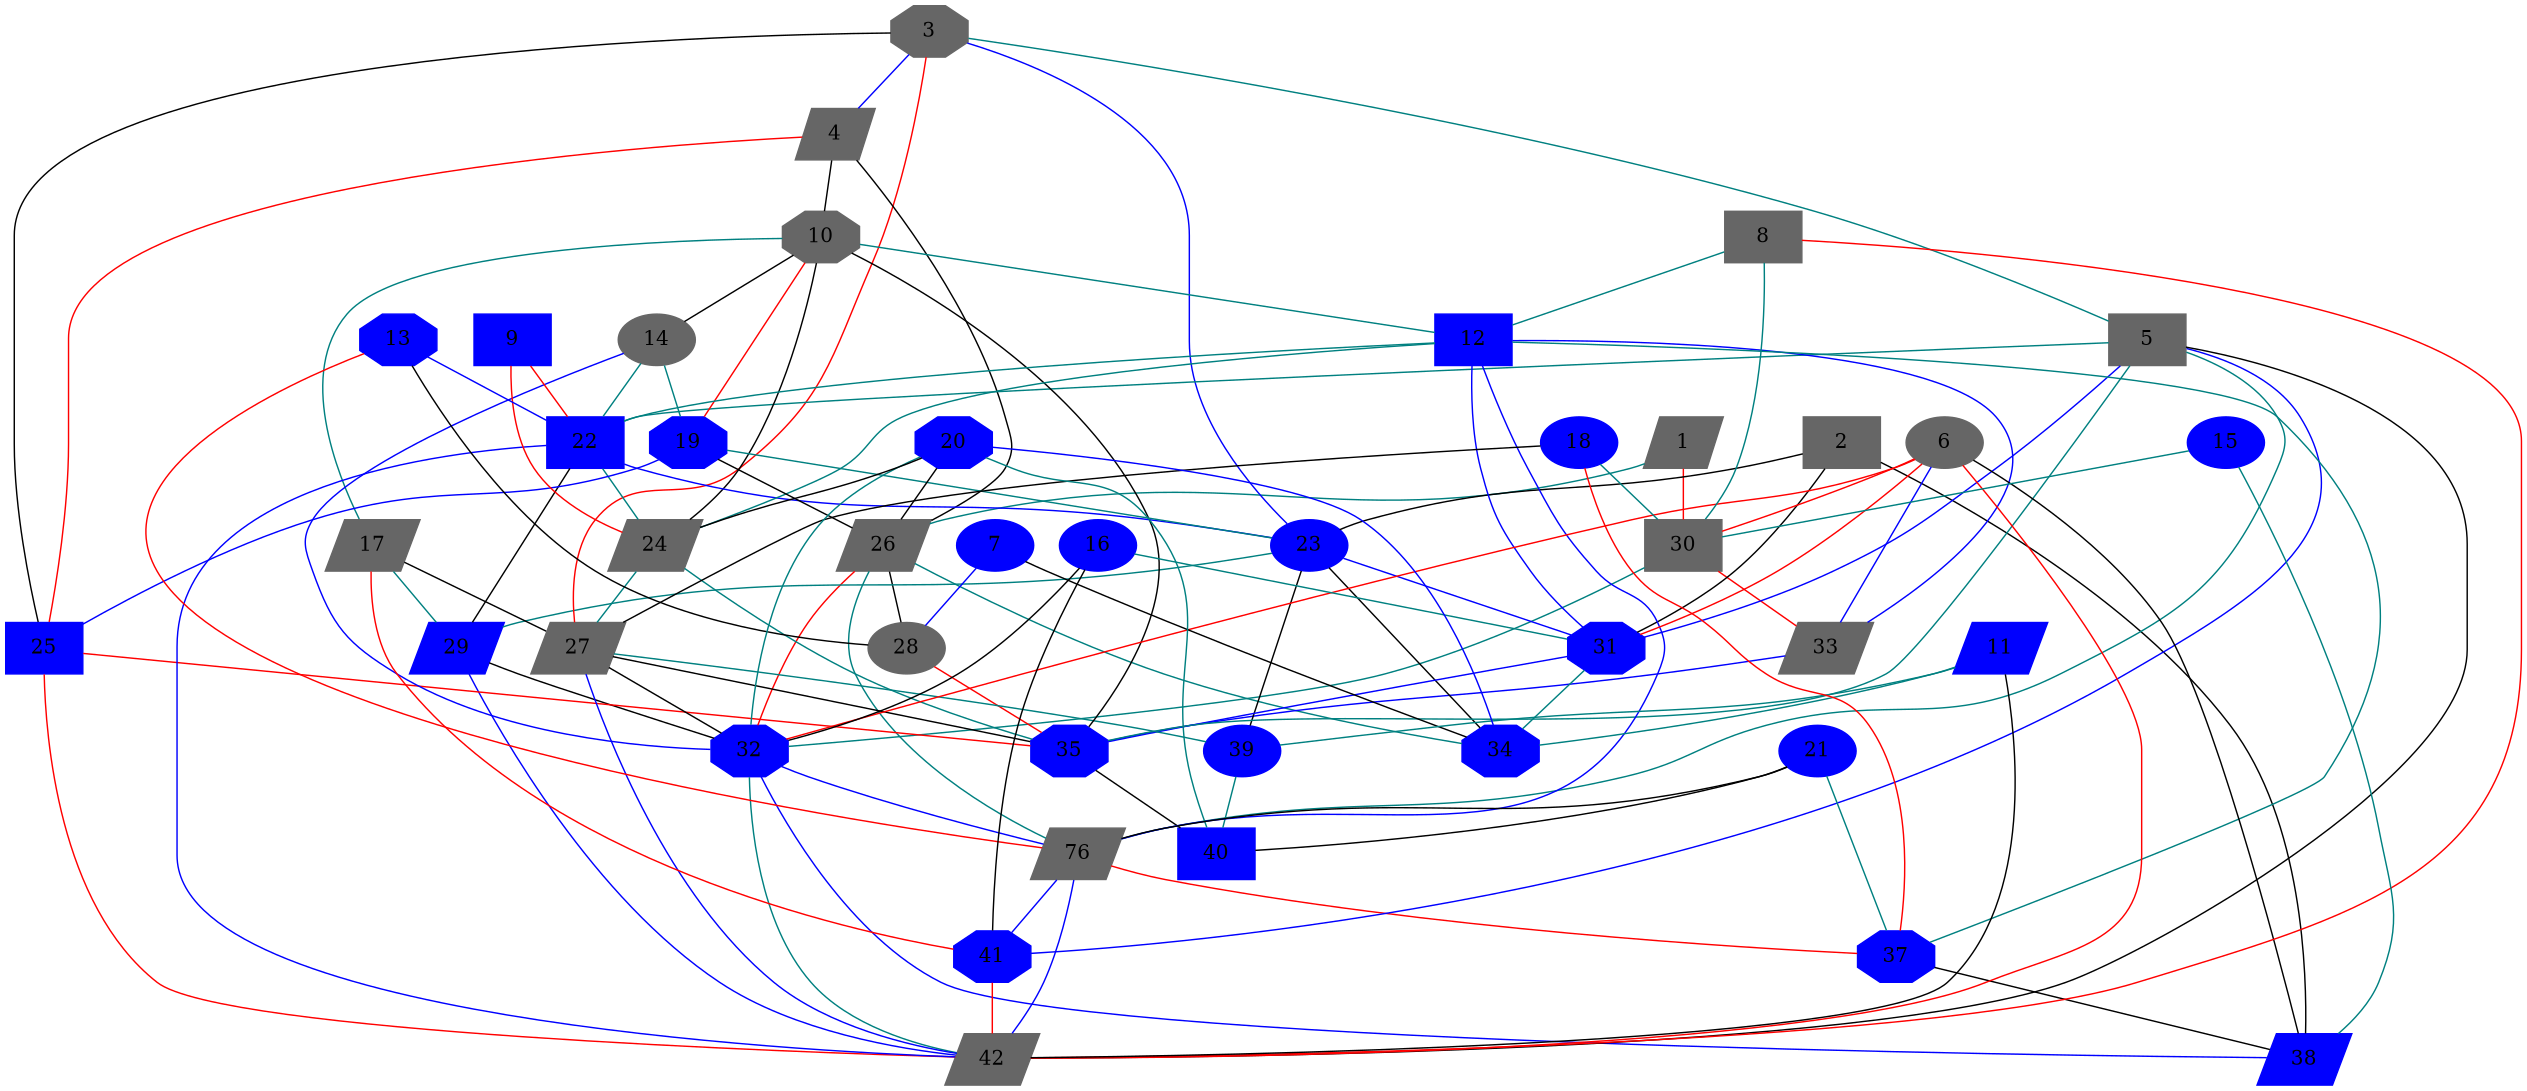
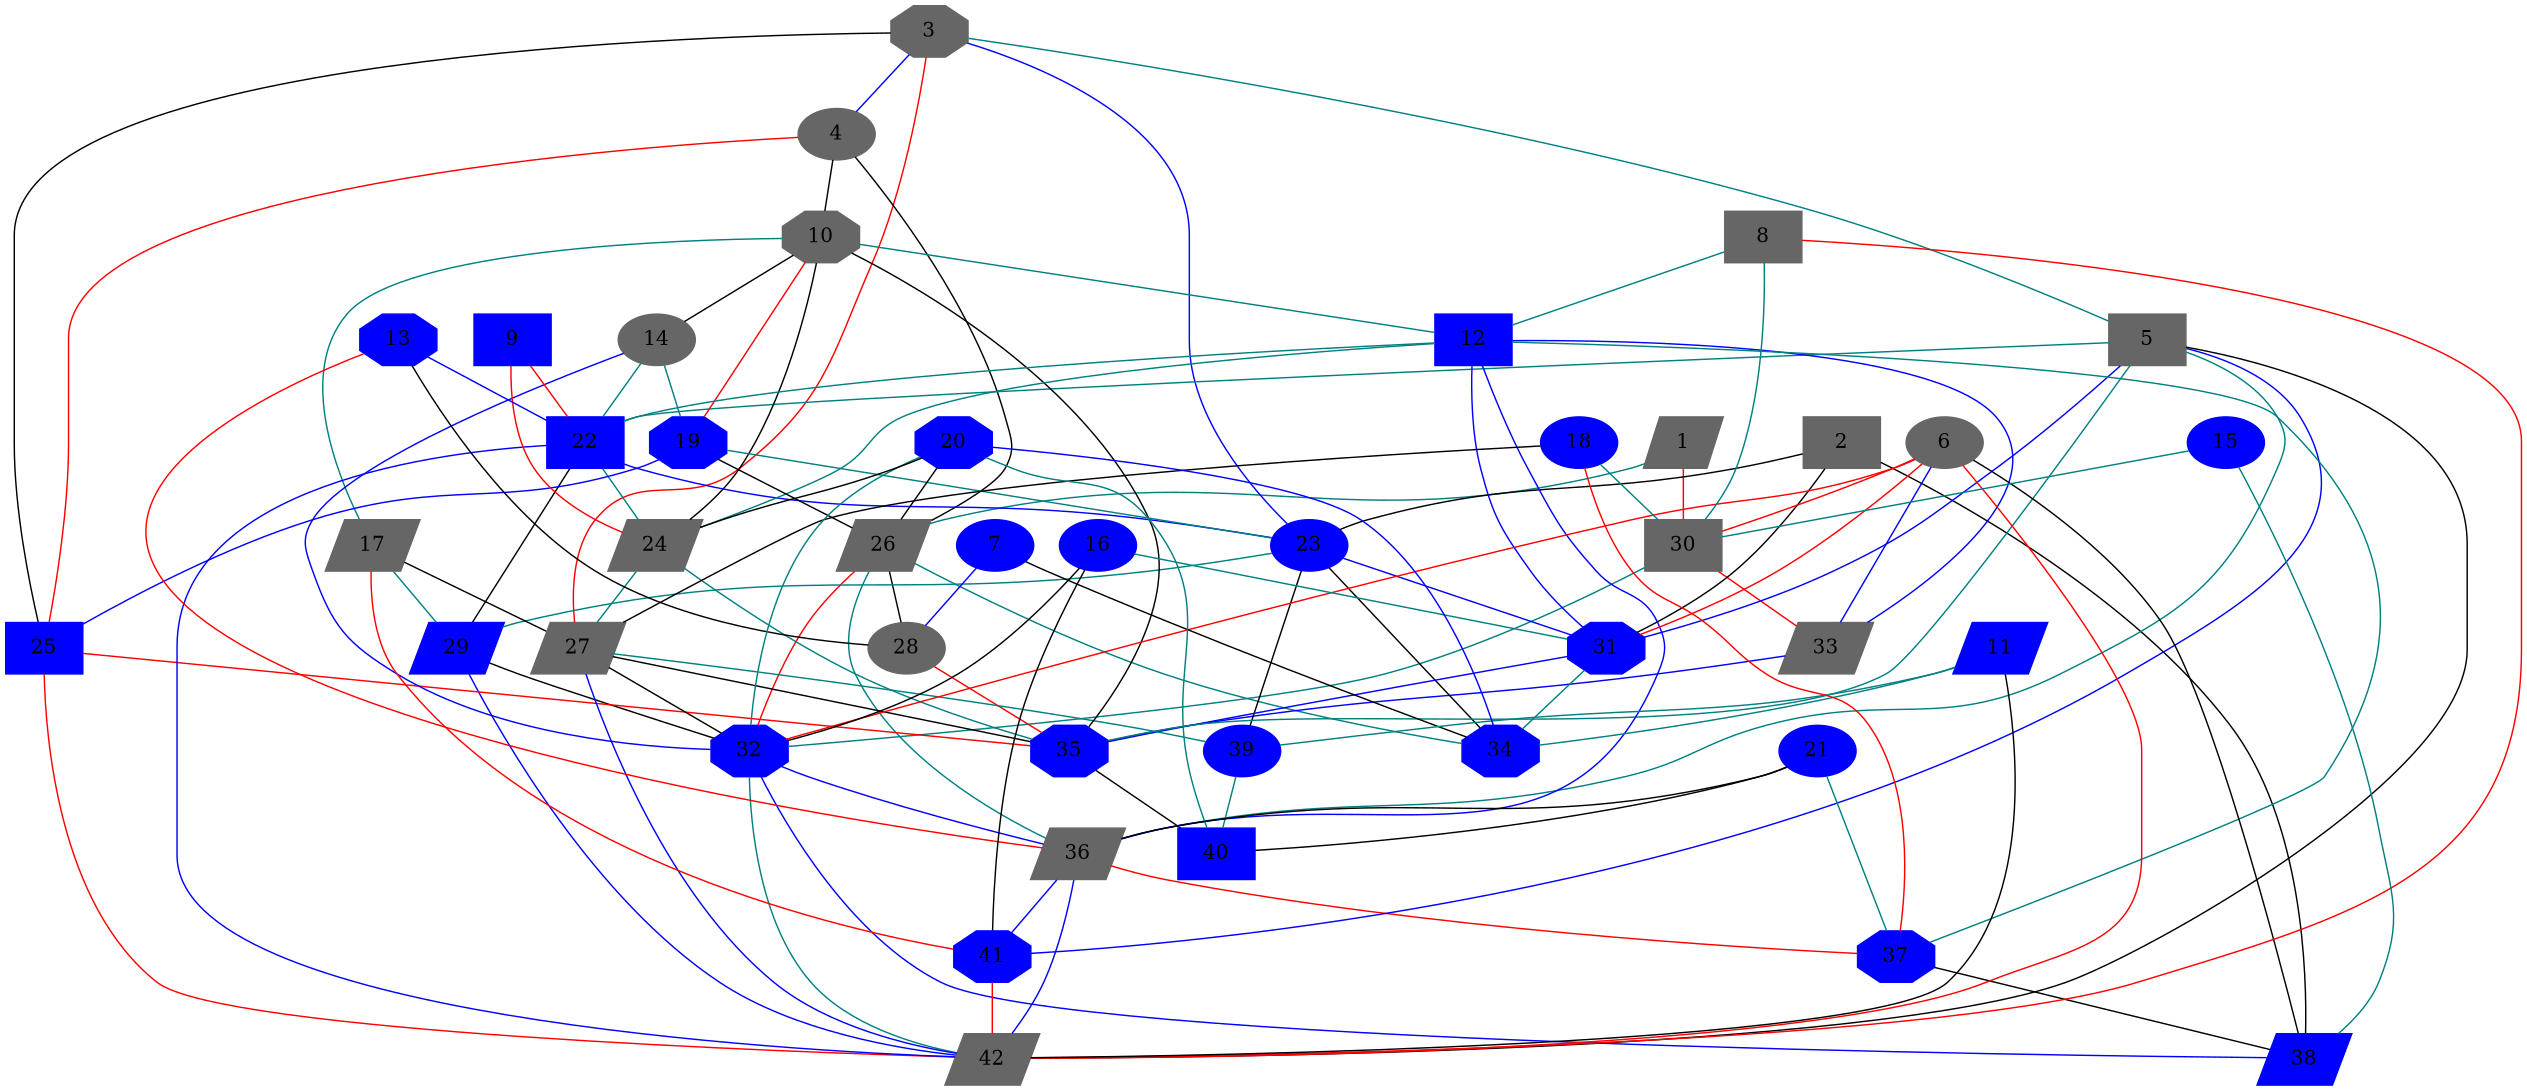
node "4": shape parallelogram -> ellipse
node "76": label "76" -> "36"
